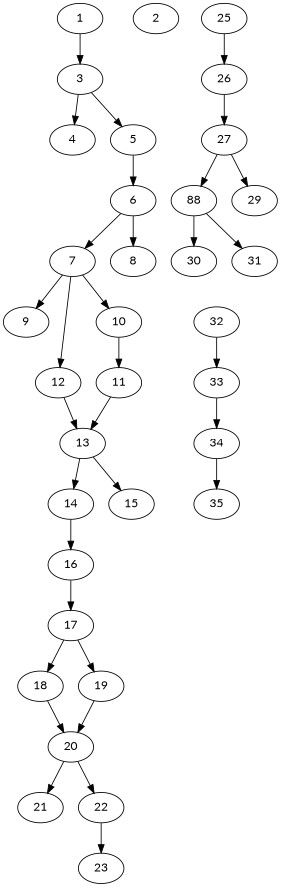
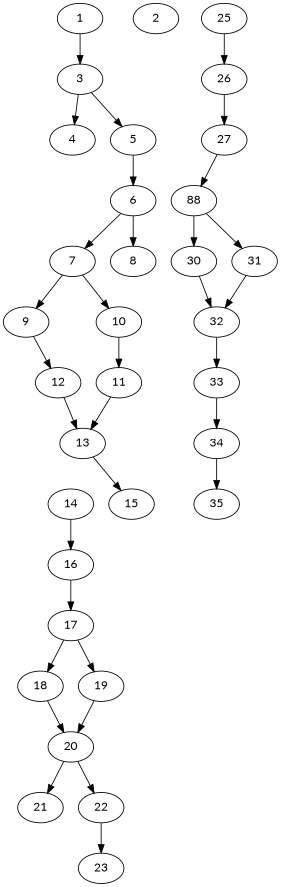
node "29": removed
edge "30" -> "32": added
edge "31" -> "32": added
edge "7" -> "12": now "9" -> "12"
edge "13" -> "14": removed
